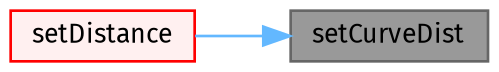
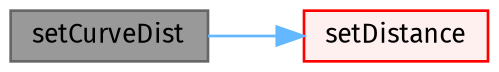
edge "setDistance" -> "setCurveDist": reversed
